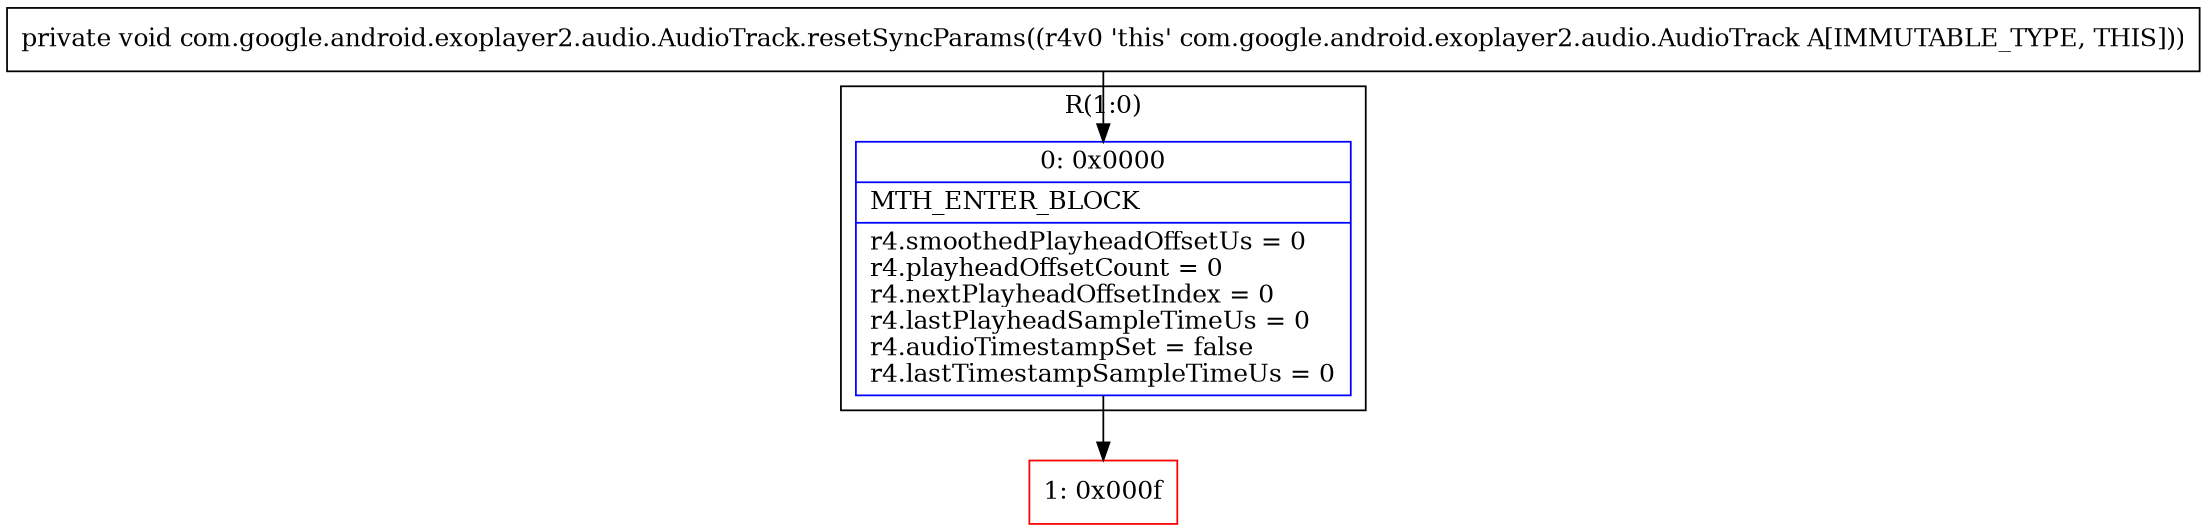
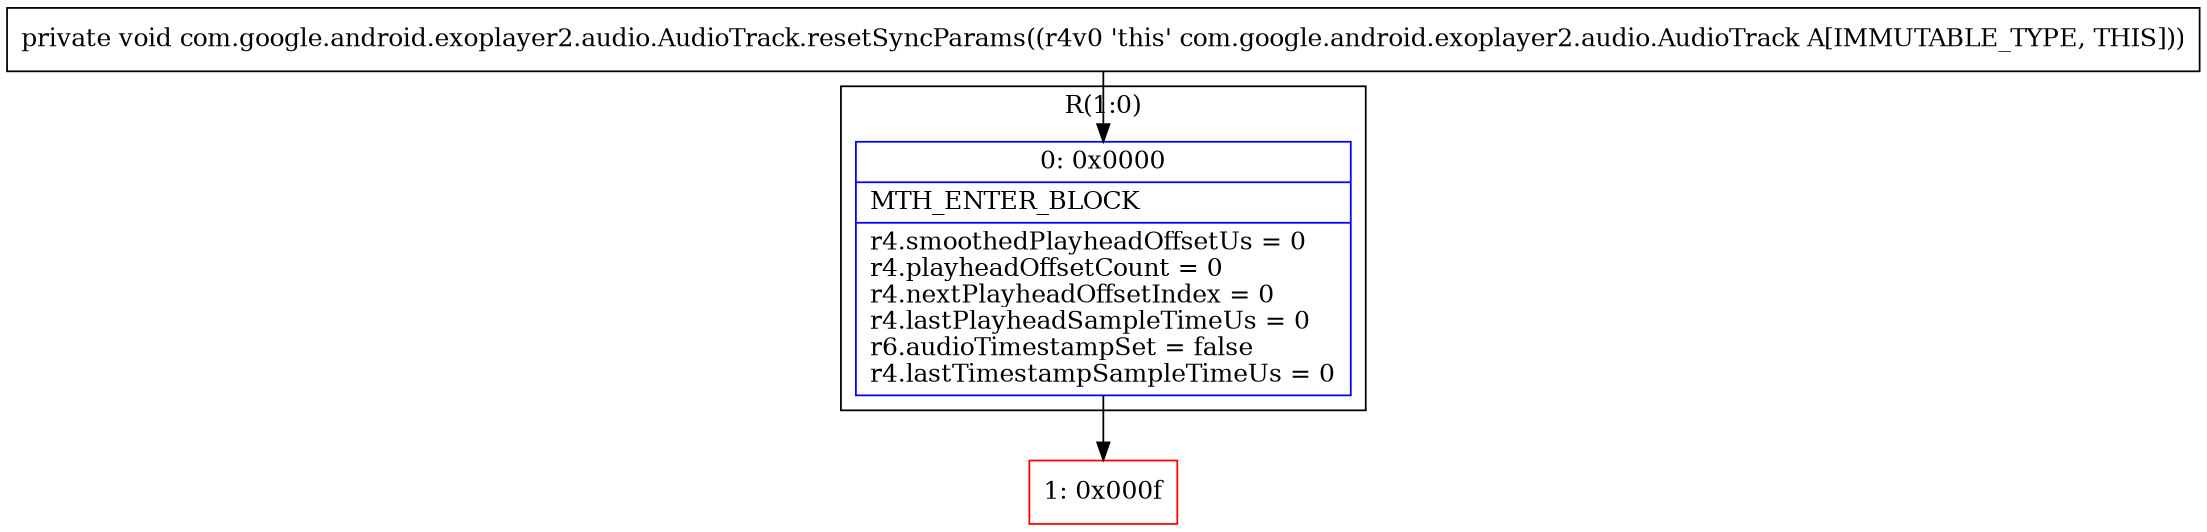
node "0: 0x0000": text "r4.audioTimestampSet = false" -> "r6.audioTimestampSet = false"
